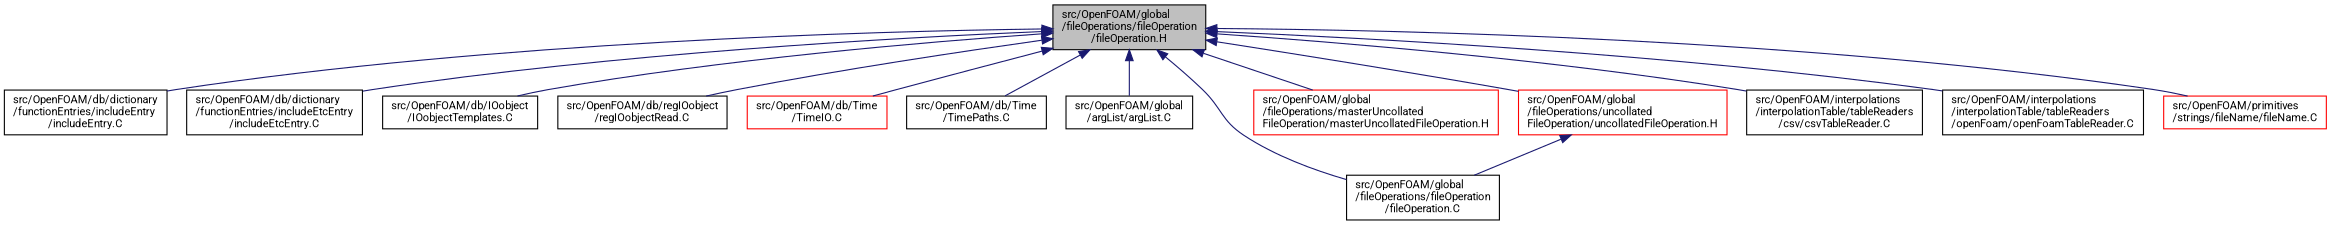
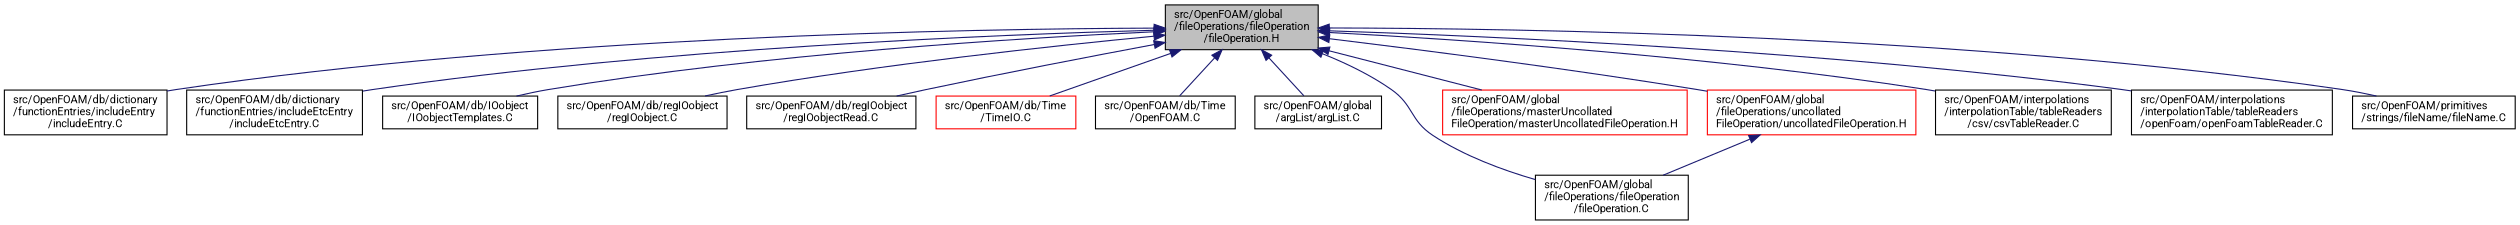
node "src/OpenFOAM/db/regIOobject /regIOobject.C": added
node "src/OpenFOAM/db/Time /TimePaths.C": label "src/OpenFOAM/db/Time /TimePaths.C" -> "src/OpenFOAM/db/Time /OpenFOAM.C"
node "src/OpenFOAM/primitives /strings/fileName/fileName.C": color red -> black
